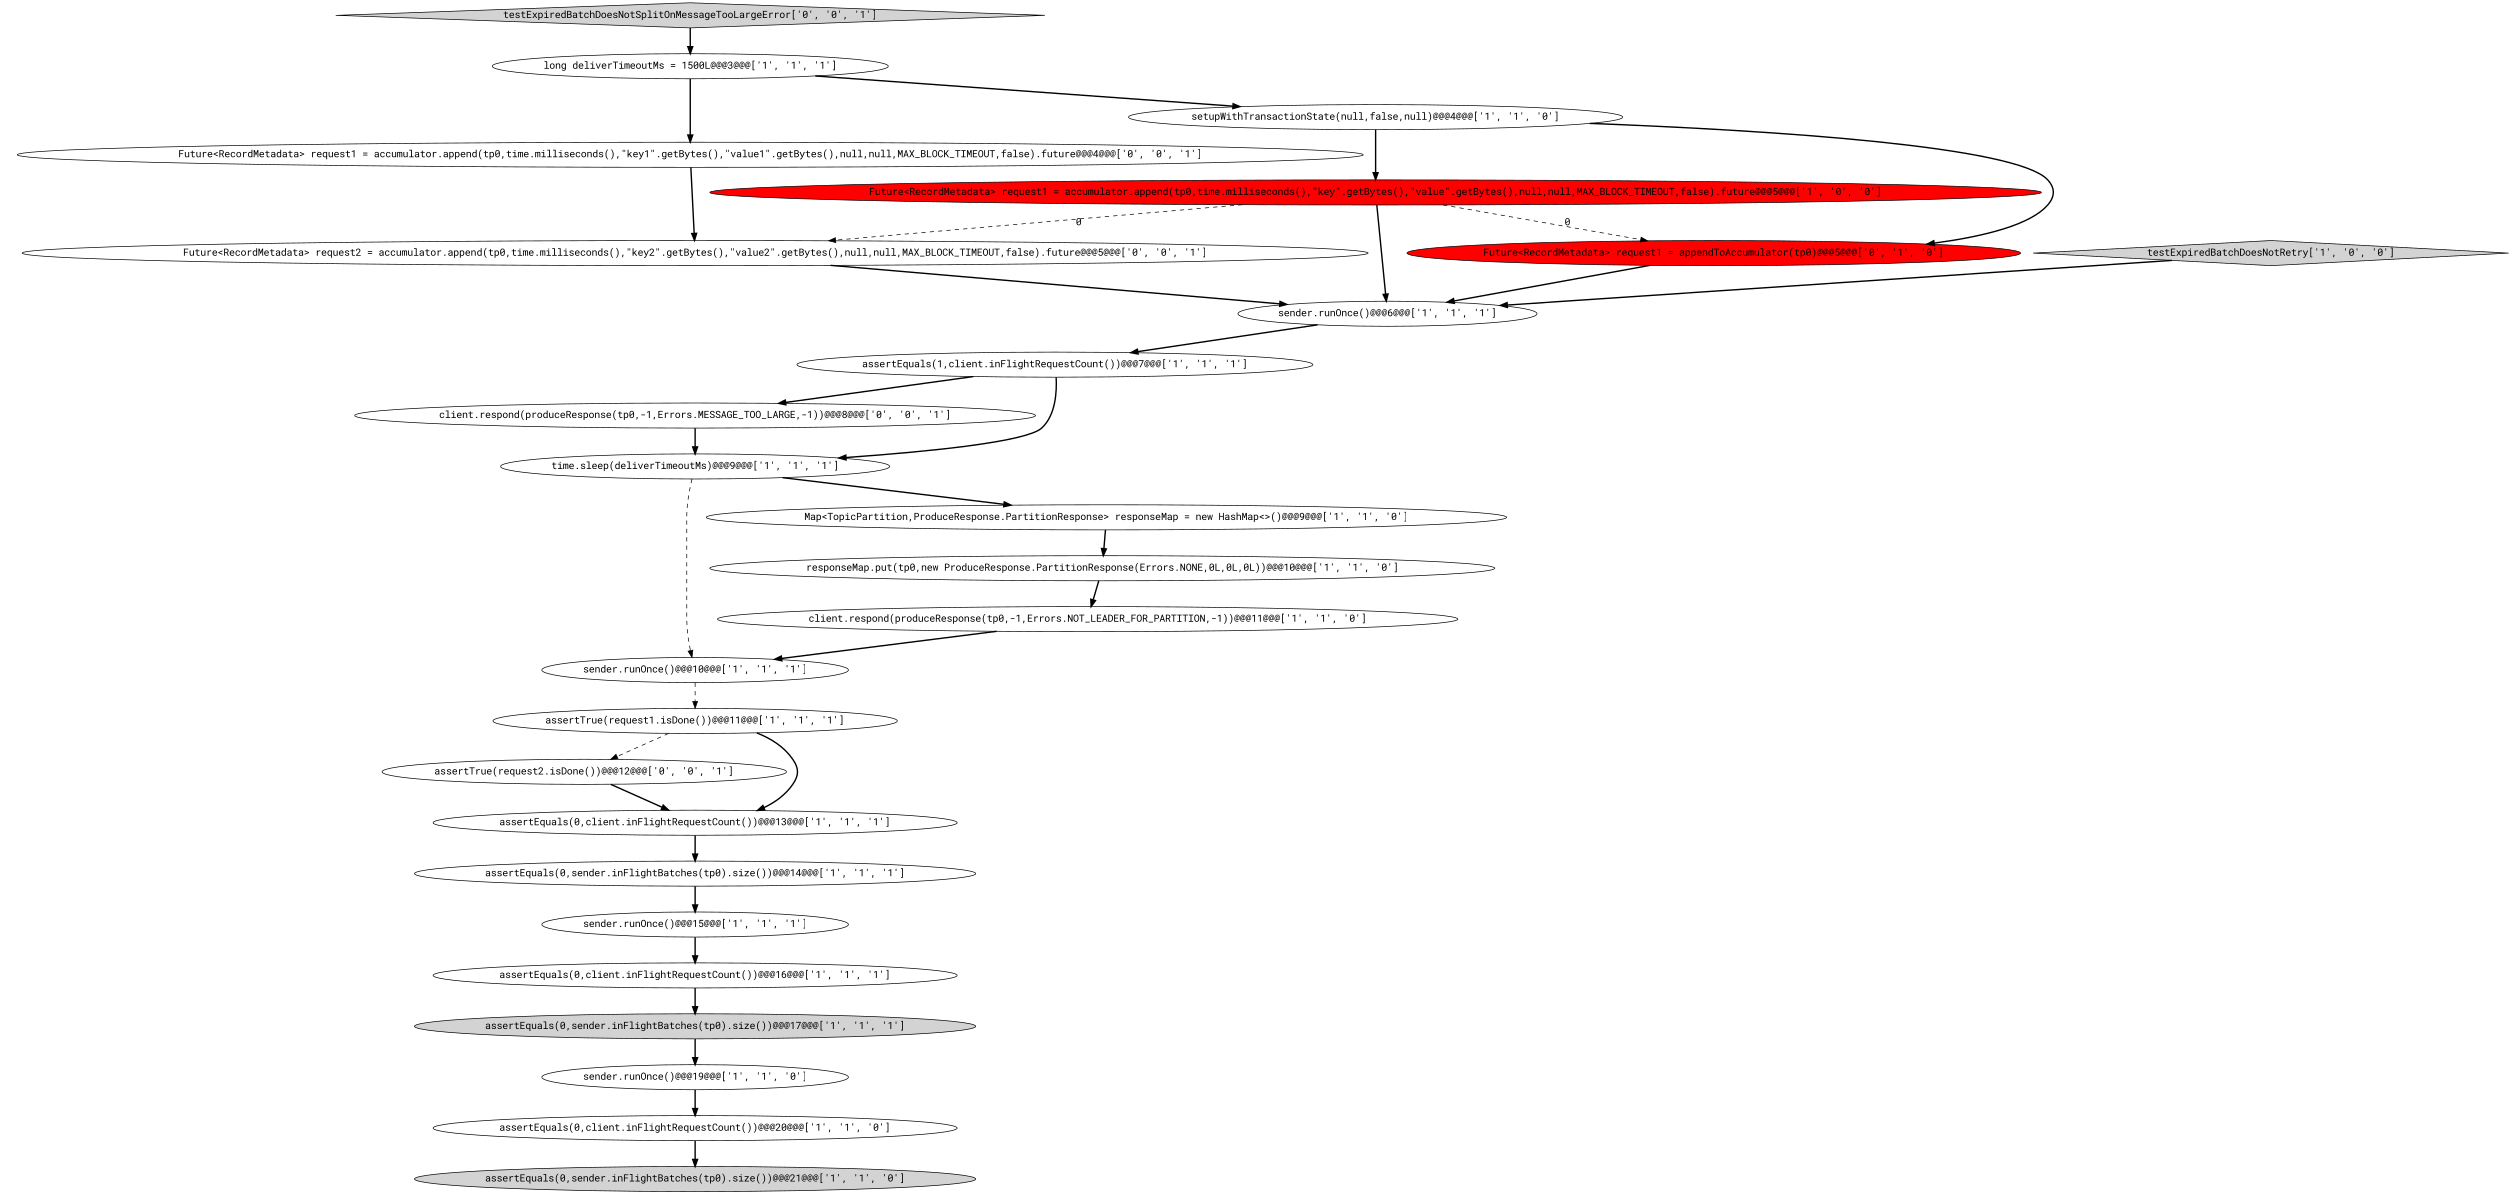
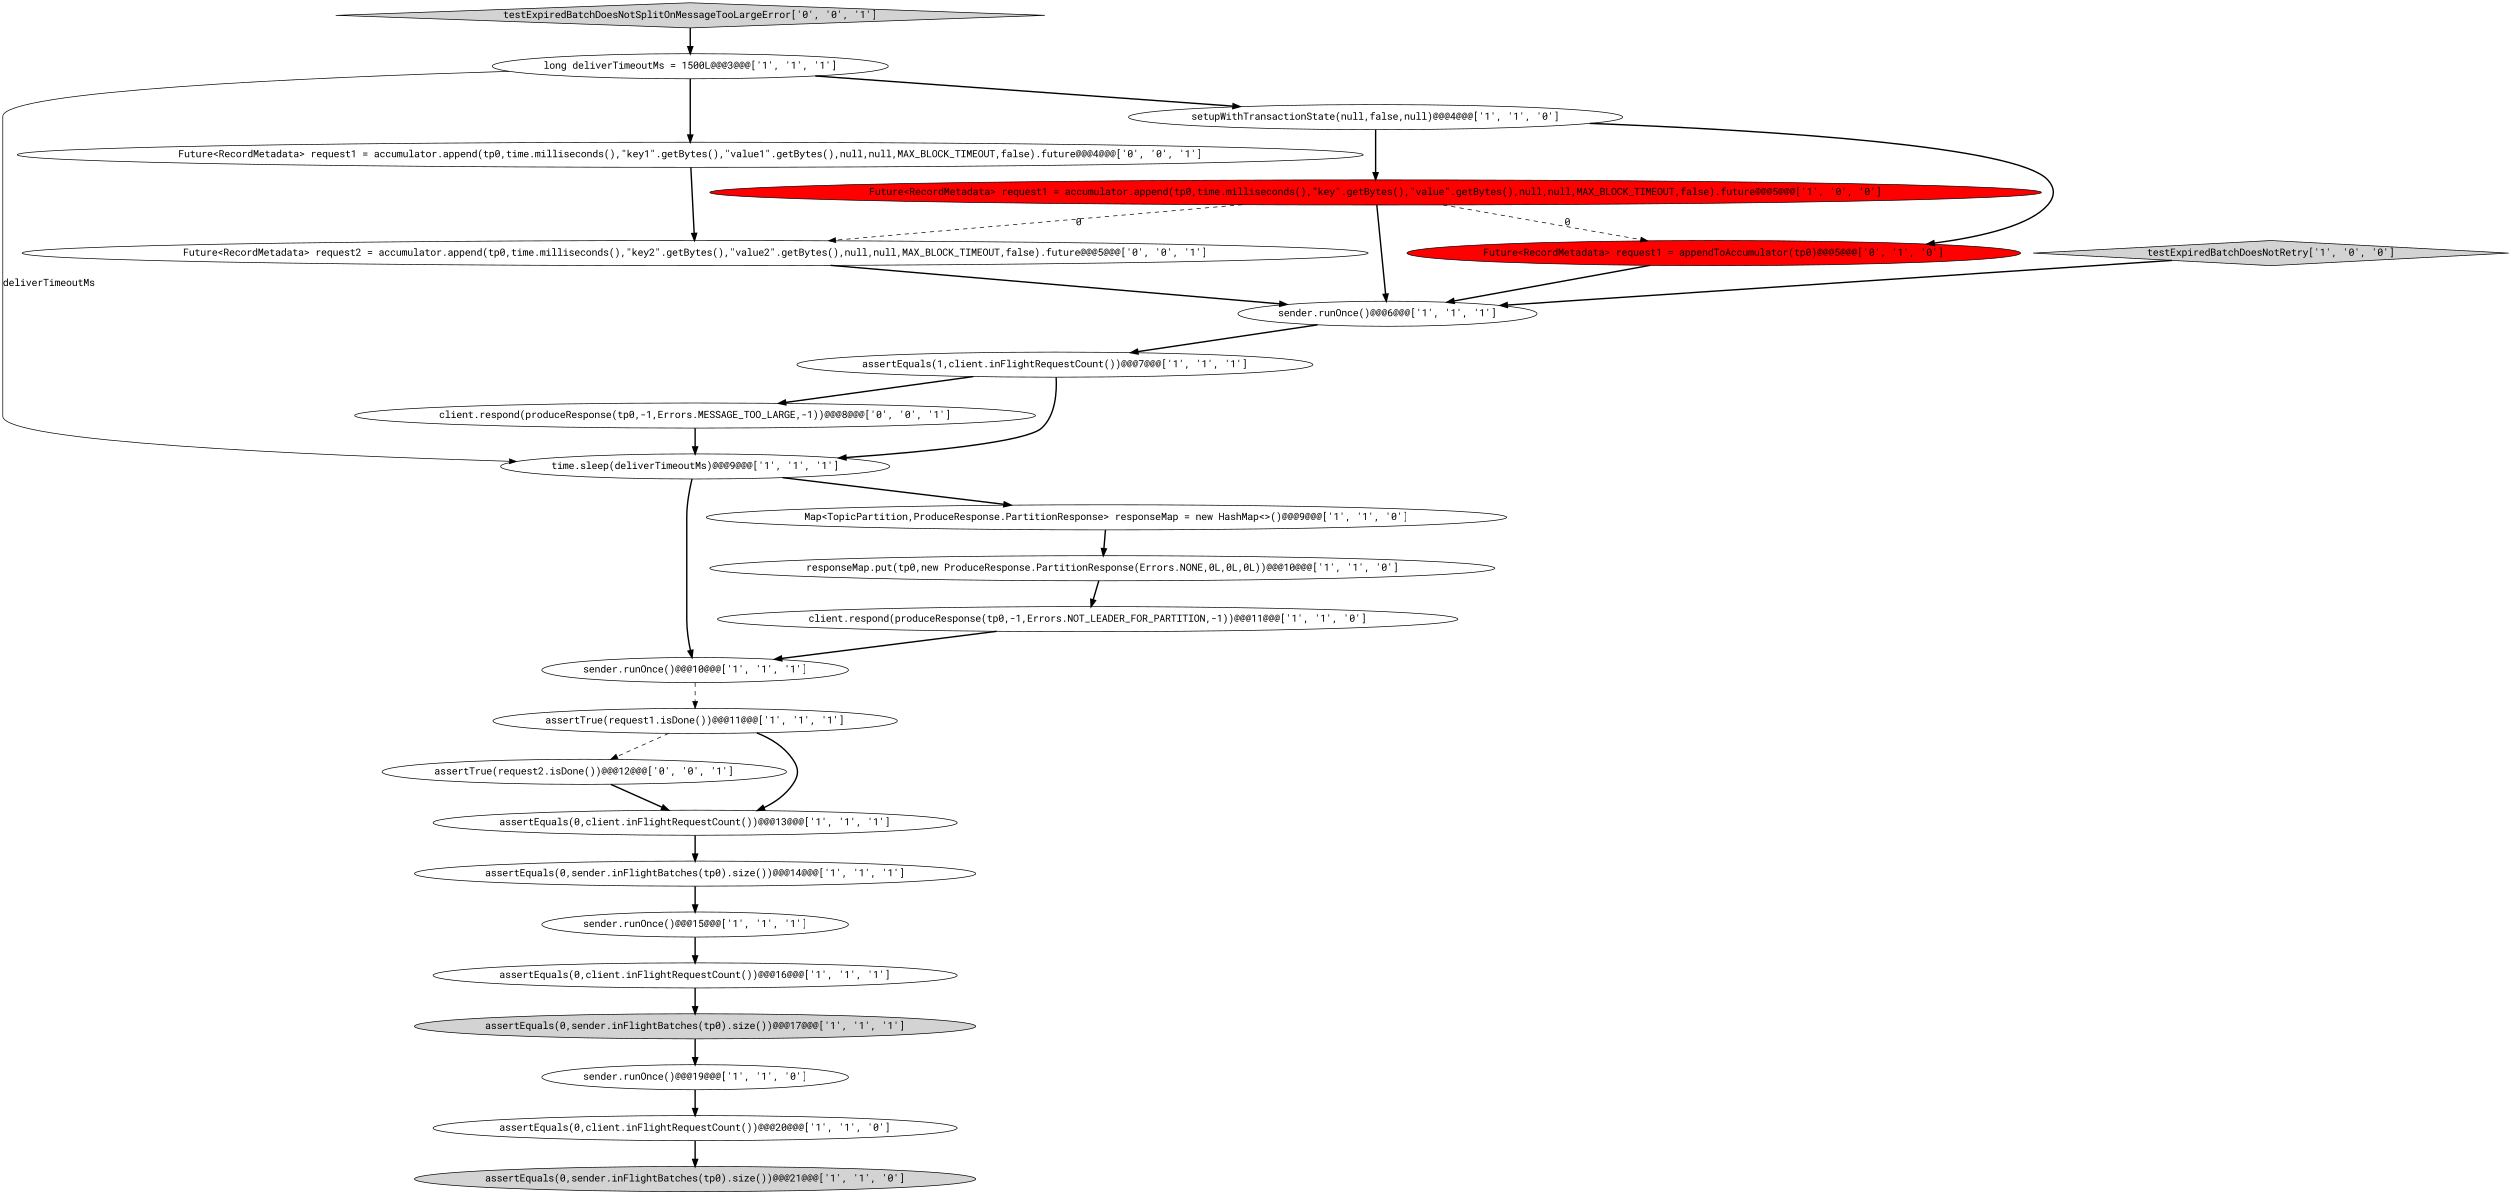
edge "long deliverTimeoutMs = 1500L@@@3@@@['1', '1', '1']" -> "time.sleep(deliverTimeoutMs)@@@9@@@['1', '1', '1']": added, label "deliverTimeoutMs"
edge "time.sleep(deliverTimeoutMs)@@@9@@@['1', '1', '1']" -> "sender.runOnce()@@@10@@@['1', '1', '1']": style dashed -> bold
